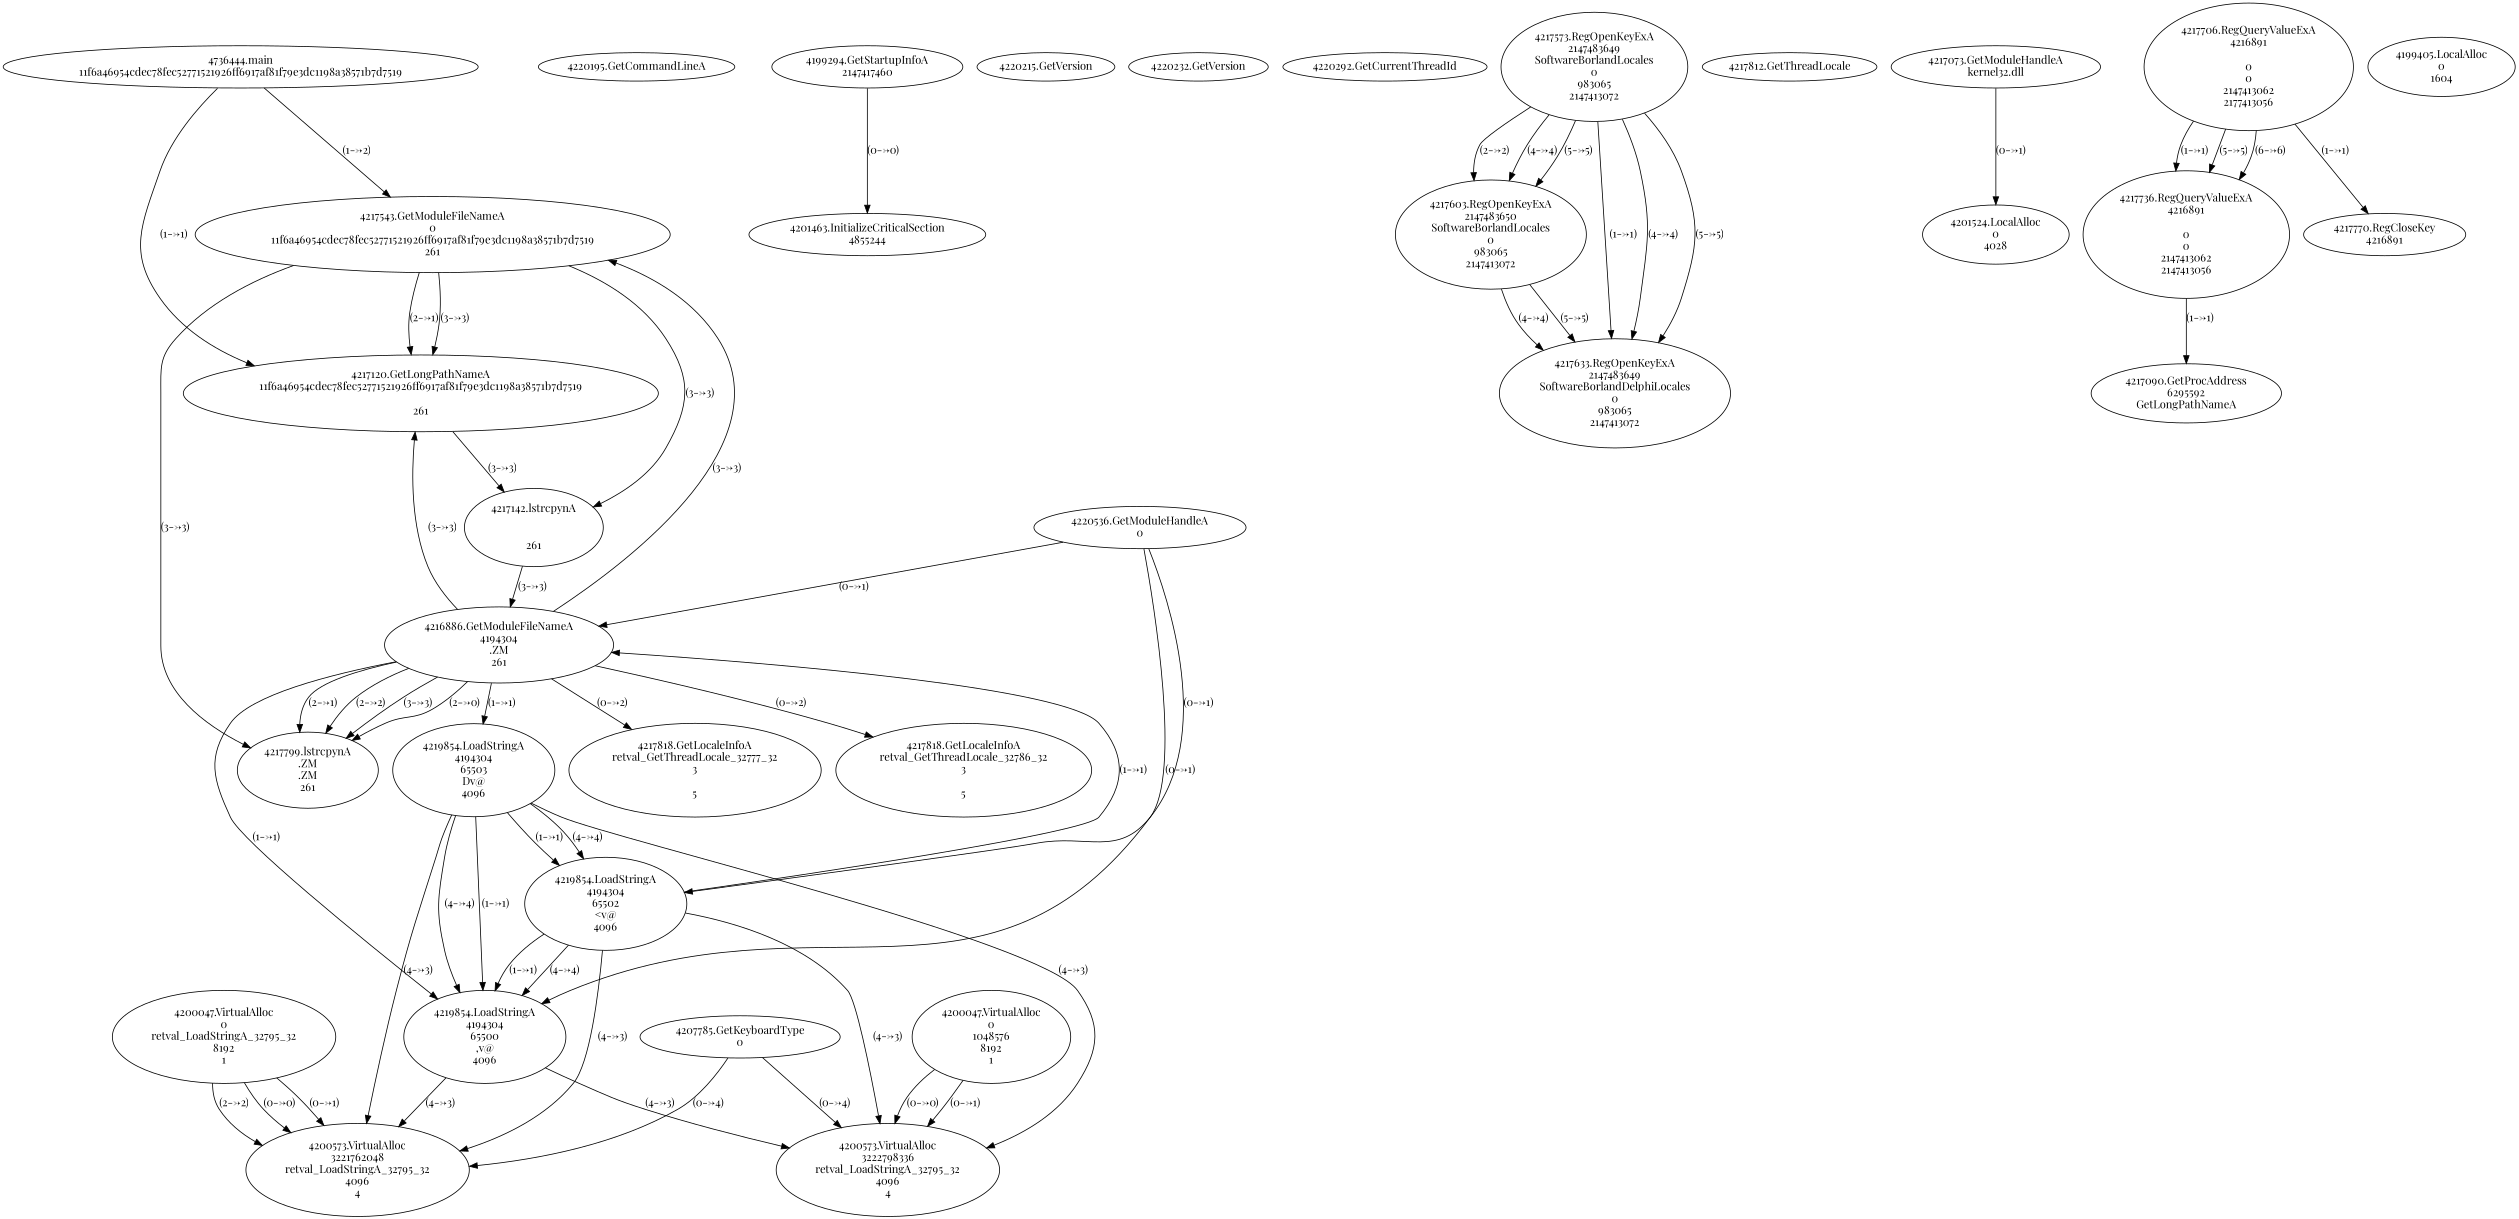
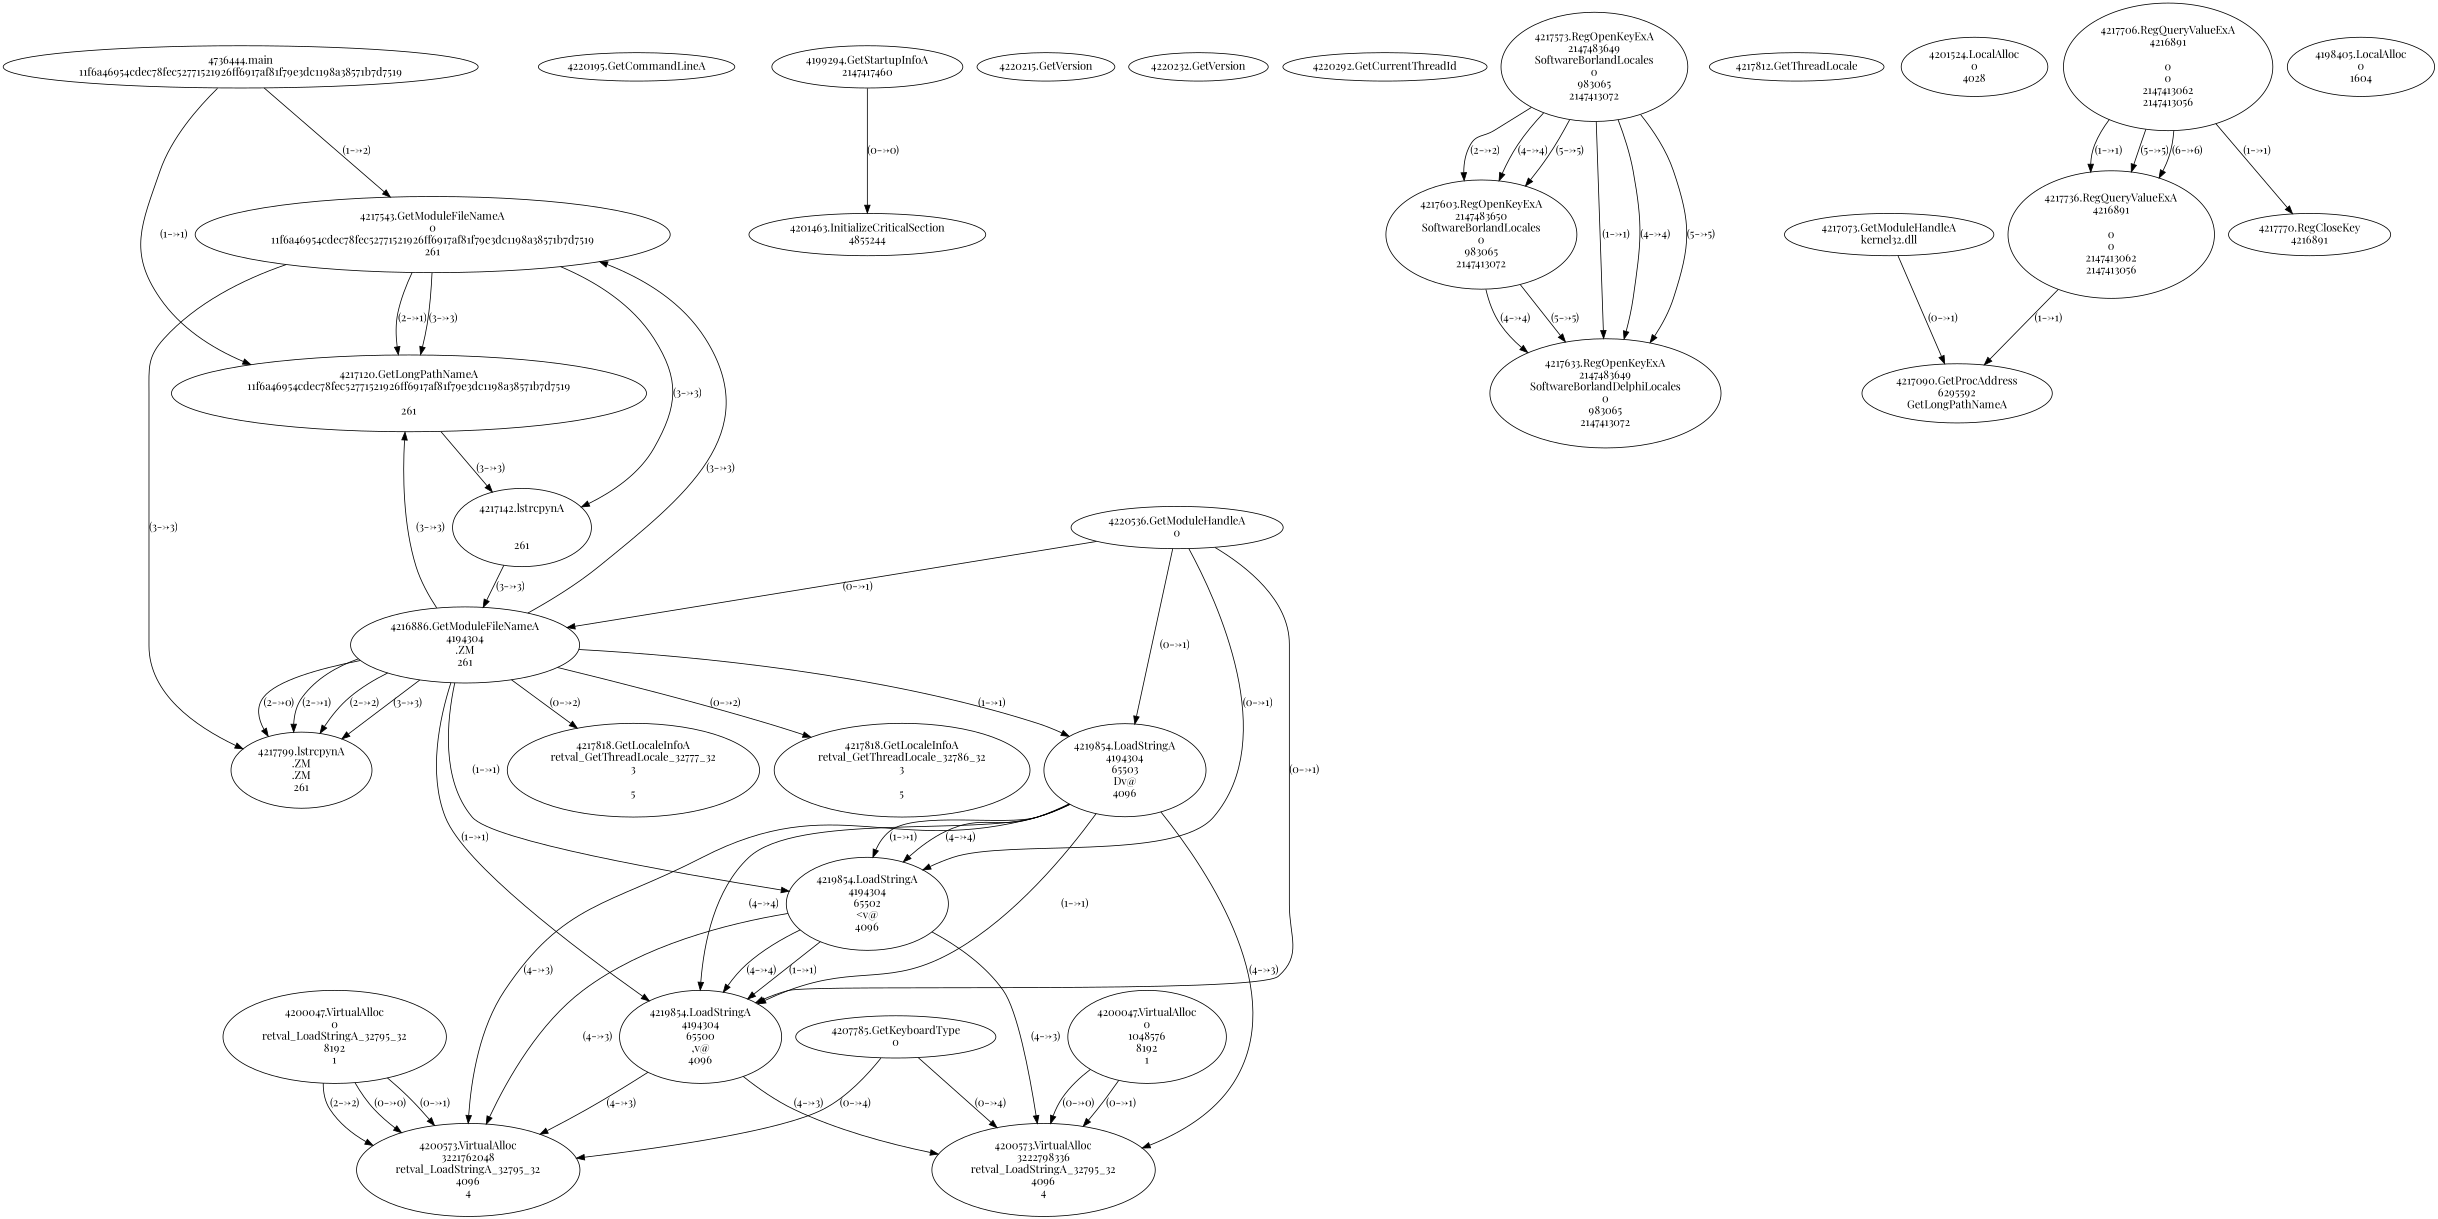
node "4217706.RegQueryValueExA 4216891 0 0 2147413062 2177413056": label "4217706.RegQueryValueExA 4216891 0 0 2147413062 2177413056" -> "4217706.RegQueryValueExA 4216891 0 0 2147413062 2147413056"
node "4199405.LocalAlloc 0 1604": label "4199405.LocalAlloc 0 1604" -> "4198405.LocalAlloc 0 1604"
edge "4217073.GetModuleHandleA kernel32.dll" -> "4201524.LocalAlloc 0 4028": now "4217073.GetModuleHandleA kernel32.dll" -> "4217090.GetProcAddress 6295592 GetLongPathNameA"
edge "4220536.GetModuleHandleA 0" -> "4219854.LoadStringA 4194304 65503 Dv@ 4096": added, label "(0-->1)"
edge "4219854.LoadStringA 4194304 65502 <v@ 4096" -> "4216886.GetModuleFileNameA 4194304 .ZM 261": reversed
